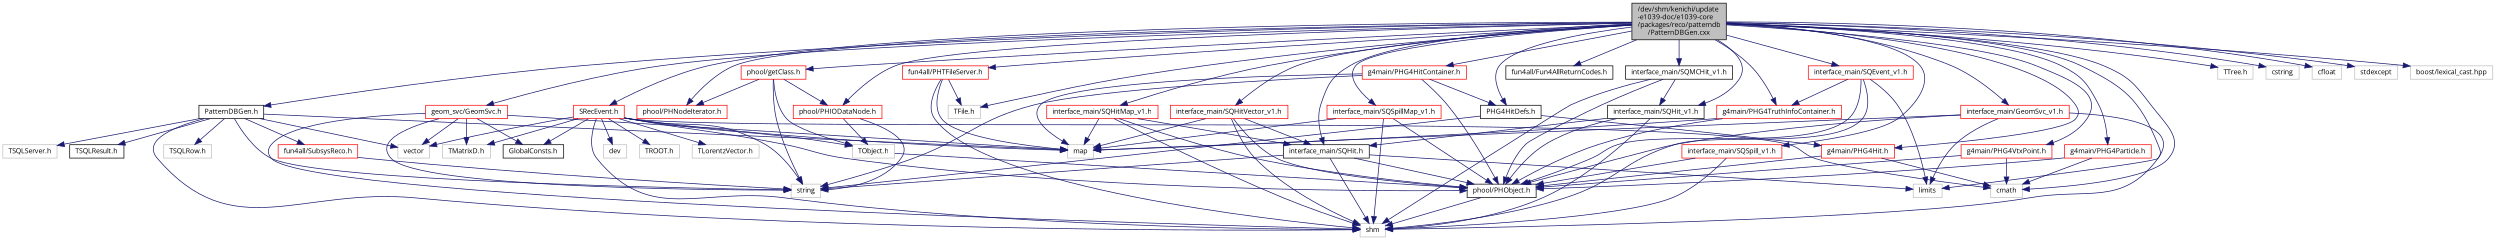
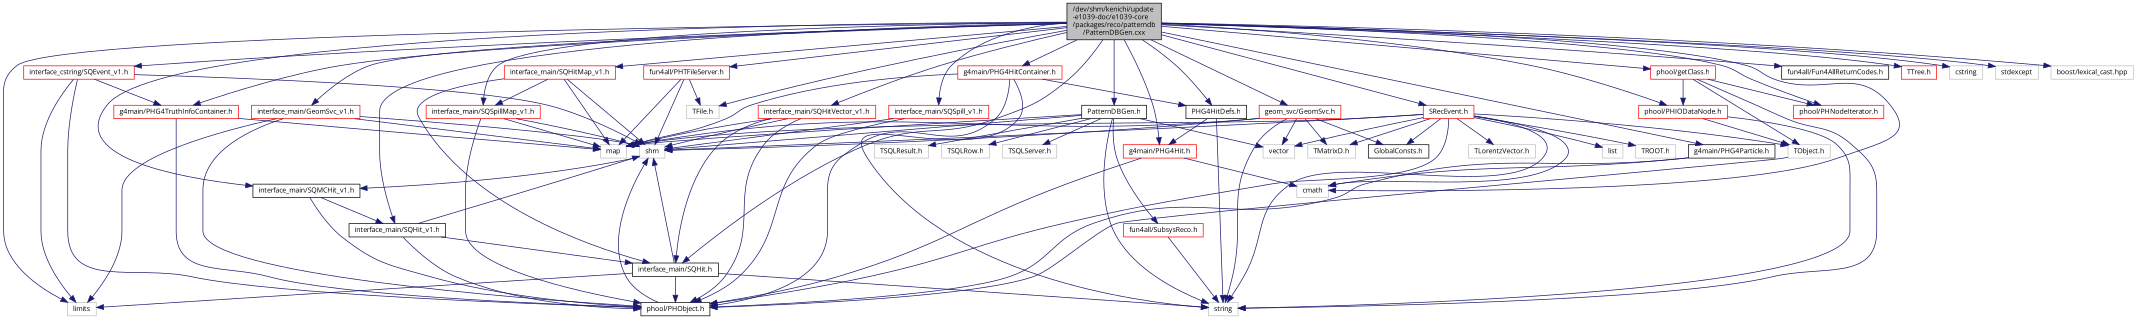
node "interface_main/SQEvent_v1.h": label "interface_main/SQEvent_v1.h" -> "interface_cstring/SQEvent_v1.h"
node "TTree.h": color grey75 -> red
node "cfloat": removed
edge "interface_main/SQMCHit_v1.h" -> "shm": reversed
node "TSQLResult.h": color black -> grey75
node "dev": label "dev" -> "list"
node "g4main/PHG4VtxPoint.h": removed
node "g4main/PHG4Particle.h": color red -> black
edge "interface_main/SQHitMap_v1.h" -> "phool/PHObject.h": now "interface_main/SQHitMap_v1.h" -> "interface_main/SQSpillMap_v1.h"
